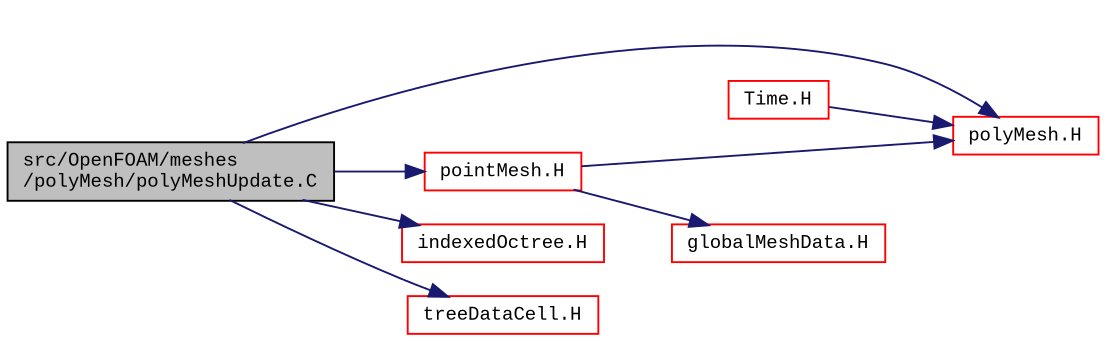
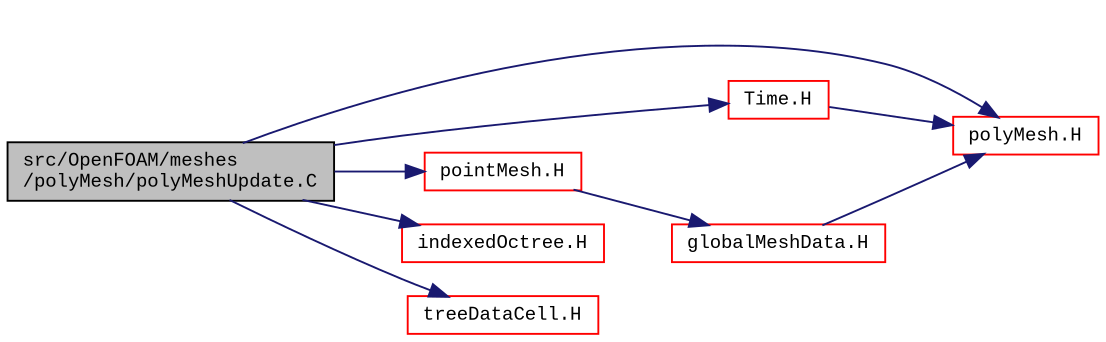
edge "src/OpenFOAM/meshes /polyMesh/polyMeshUpdate.C" -> "Time.H": added
edge "pointMesh.H" -> "polyMesh.H": now "globalMeshData.H" -> "polyMesh.H"
